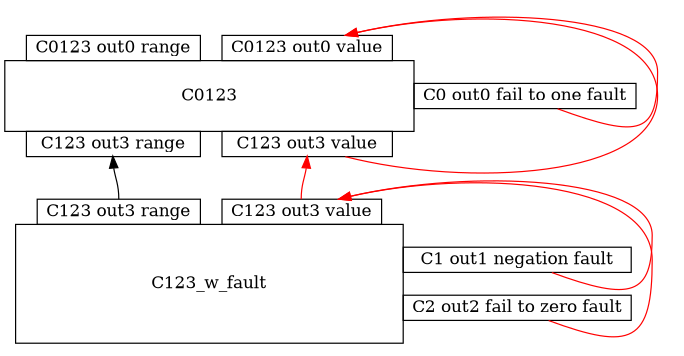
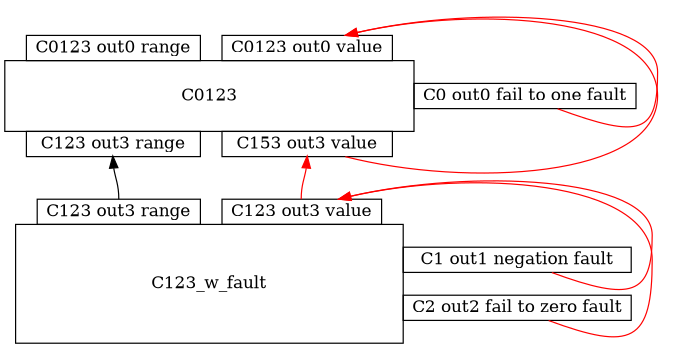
node "C0123 out0 range": text "C123 out3 value" -> "C153 out3 value"
